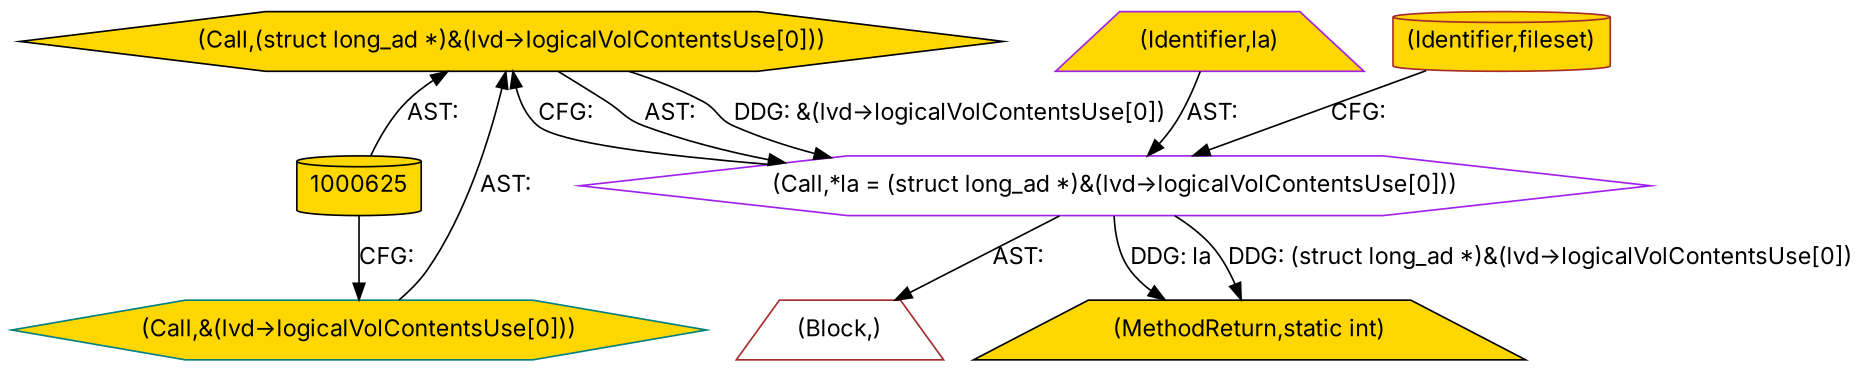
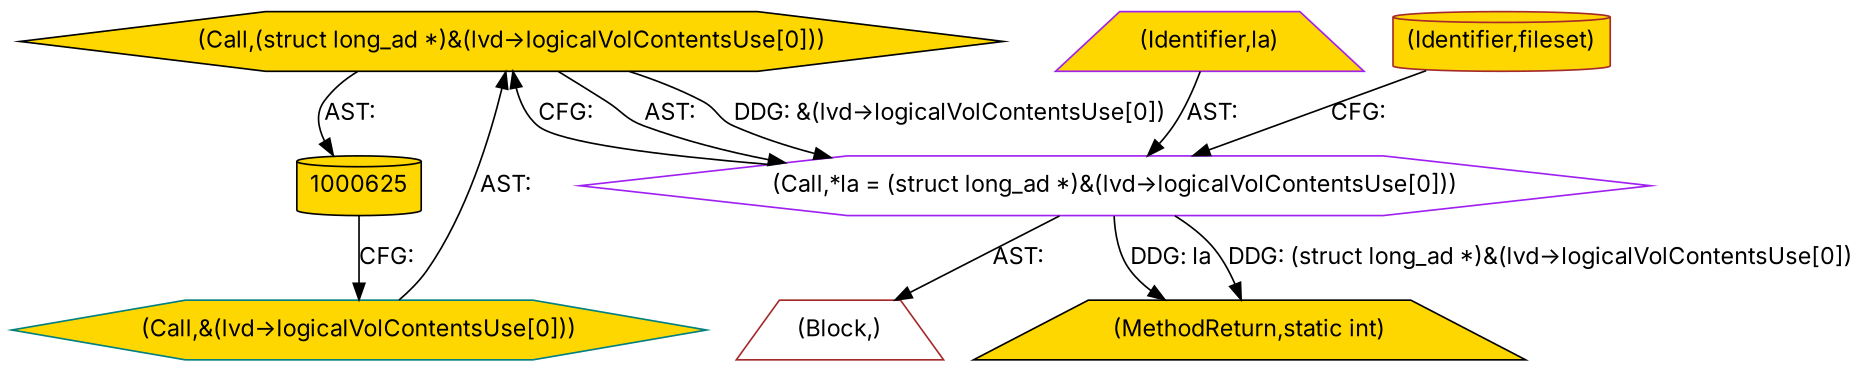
edge "1000625" -> "(Call,(struct long_ad *)&(lvd->logicalVolContentsUse[0]))": reversed
